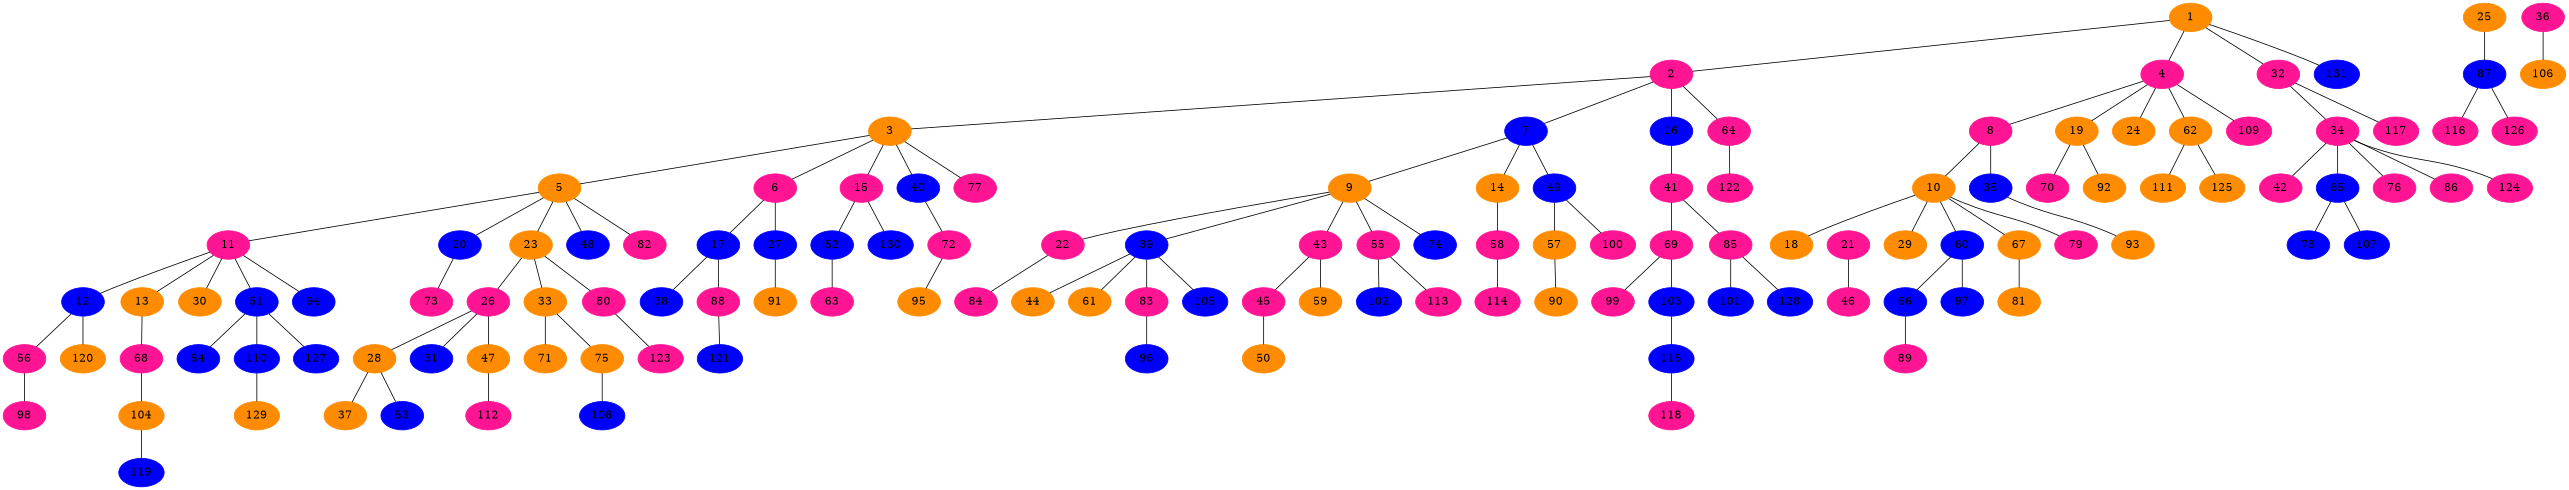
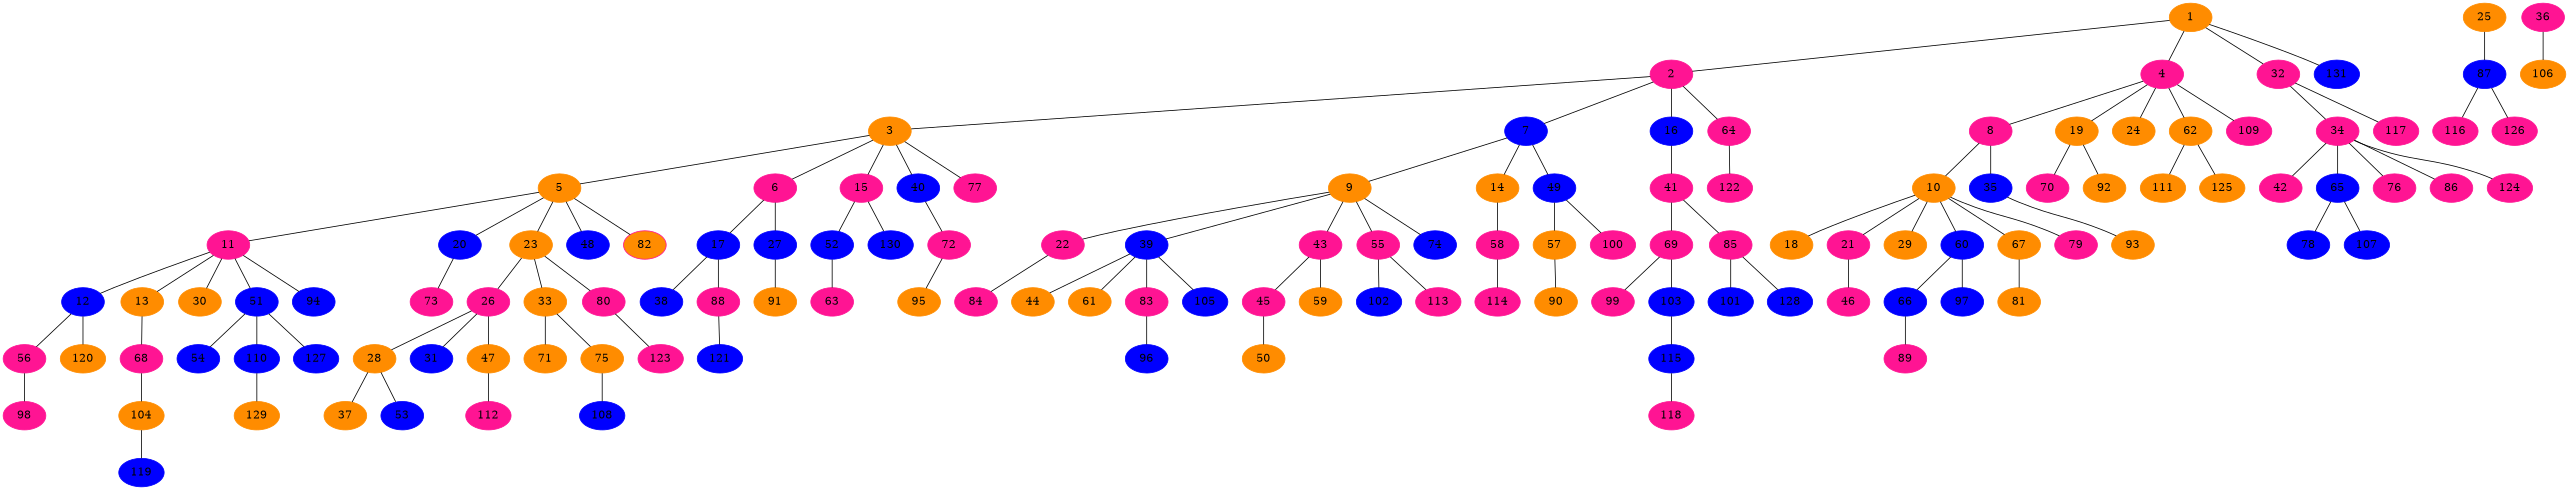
edge "10" -- "21": added
node "82": fillcolor deeppink -> darkorange
